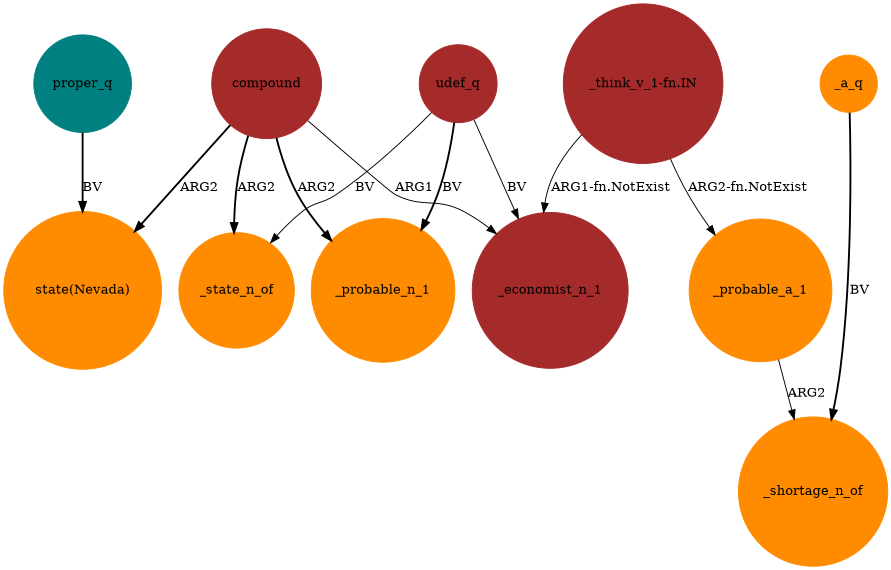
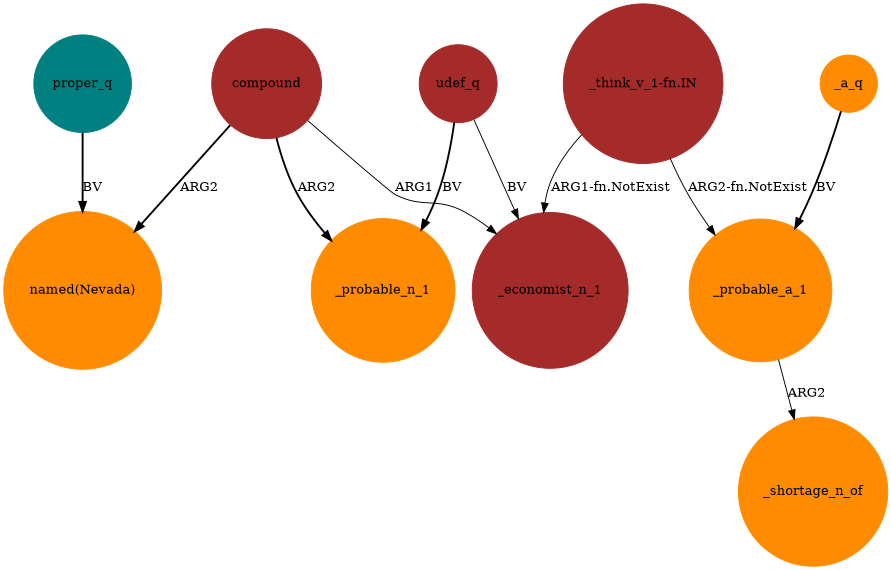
edge "_a_q" -> "_shortage_n_of": now "_a_q" -> "_probable_a_1"
node "state(Nevada)": label "state(Nevada)" -> "named(Nevada)"
node "_state_n_of": removed
